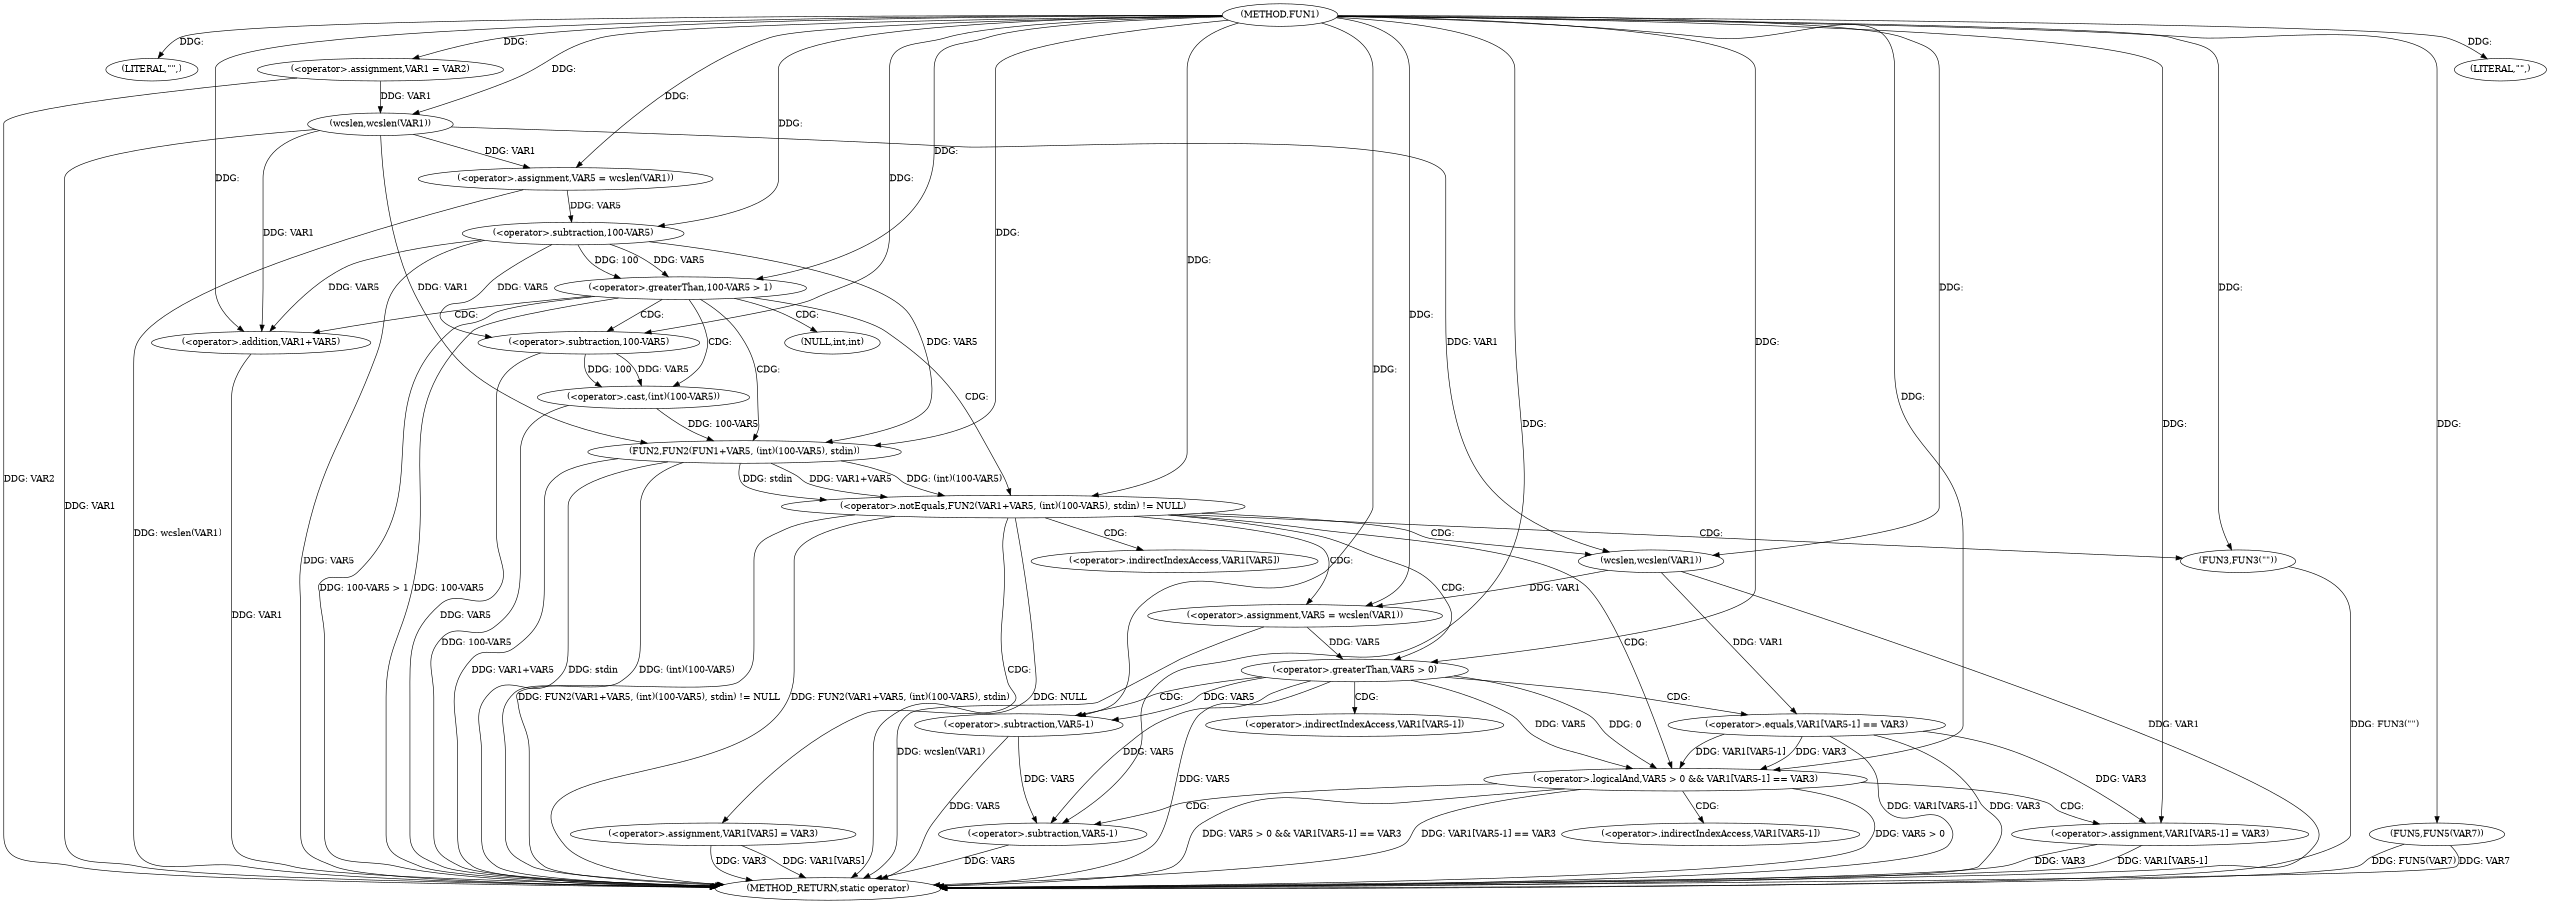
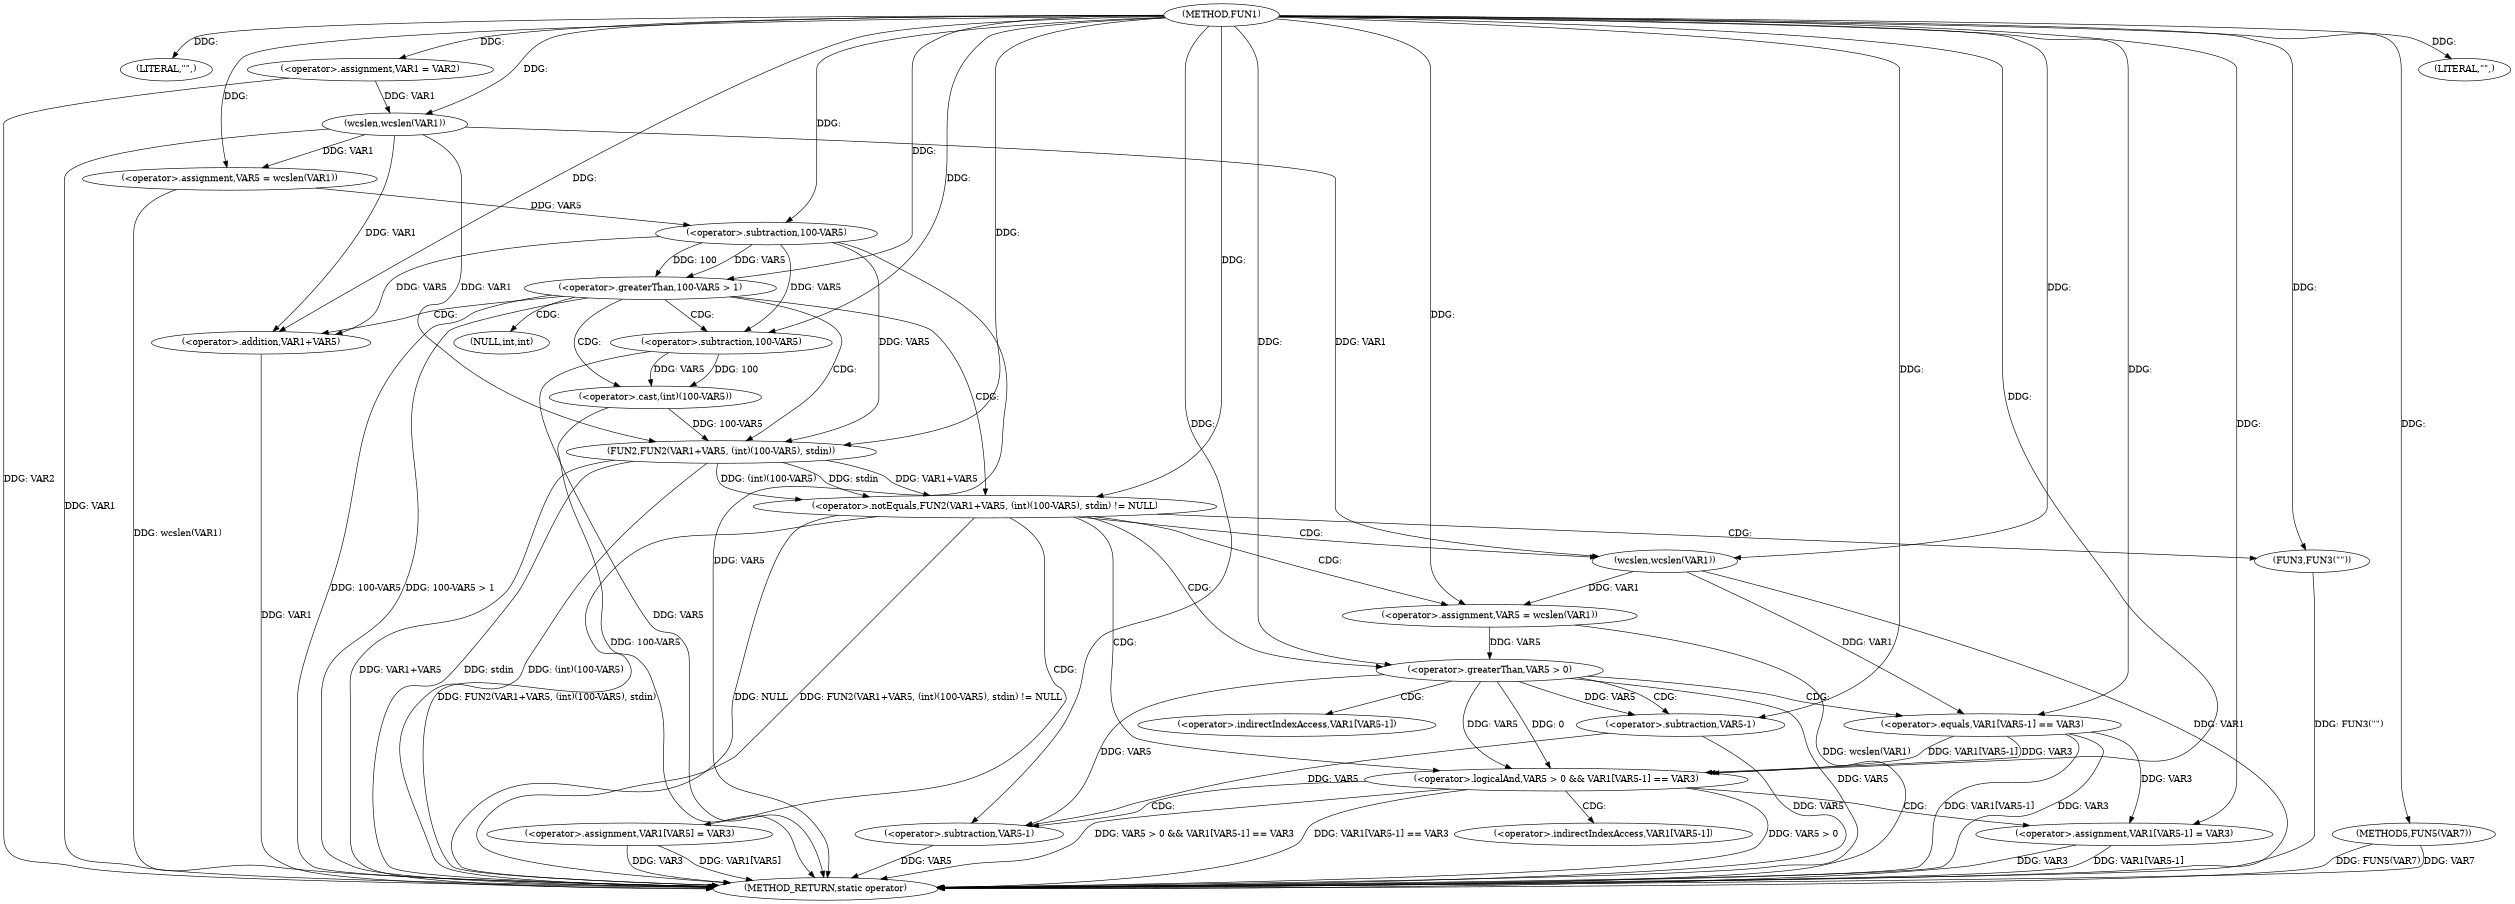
edge "(METHOD,FUN1)" -> "(<operator>.equals,VAR1[VAR5-1] == VAR3)": added, label "DDG:"
node "(FUN2,FUN2(FUN1+VAR5, (int)(100-VAR5), stdin))": label "(FUN2,FUN2(FUN1+VAR5, (int)(100-VAR5), stdin))" -> "(FUN2,FUN2(VAR1+VAR5, (int)(100-VAR5), stdin))"
node "(<operator>.indirectIndexAccess,VAR1[VAR5])": removed
node "(FUN5,FUN5(VAR7))": label "(FUN5,FUN5(VAR7))" -> "(METHOD5,FUN5(VAR7))"
